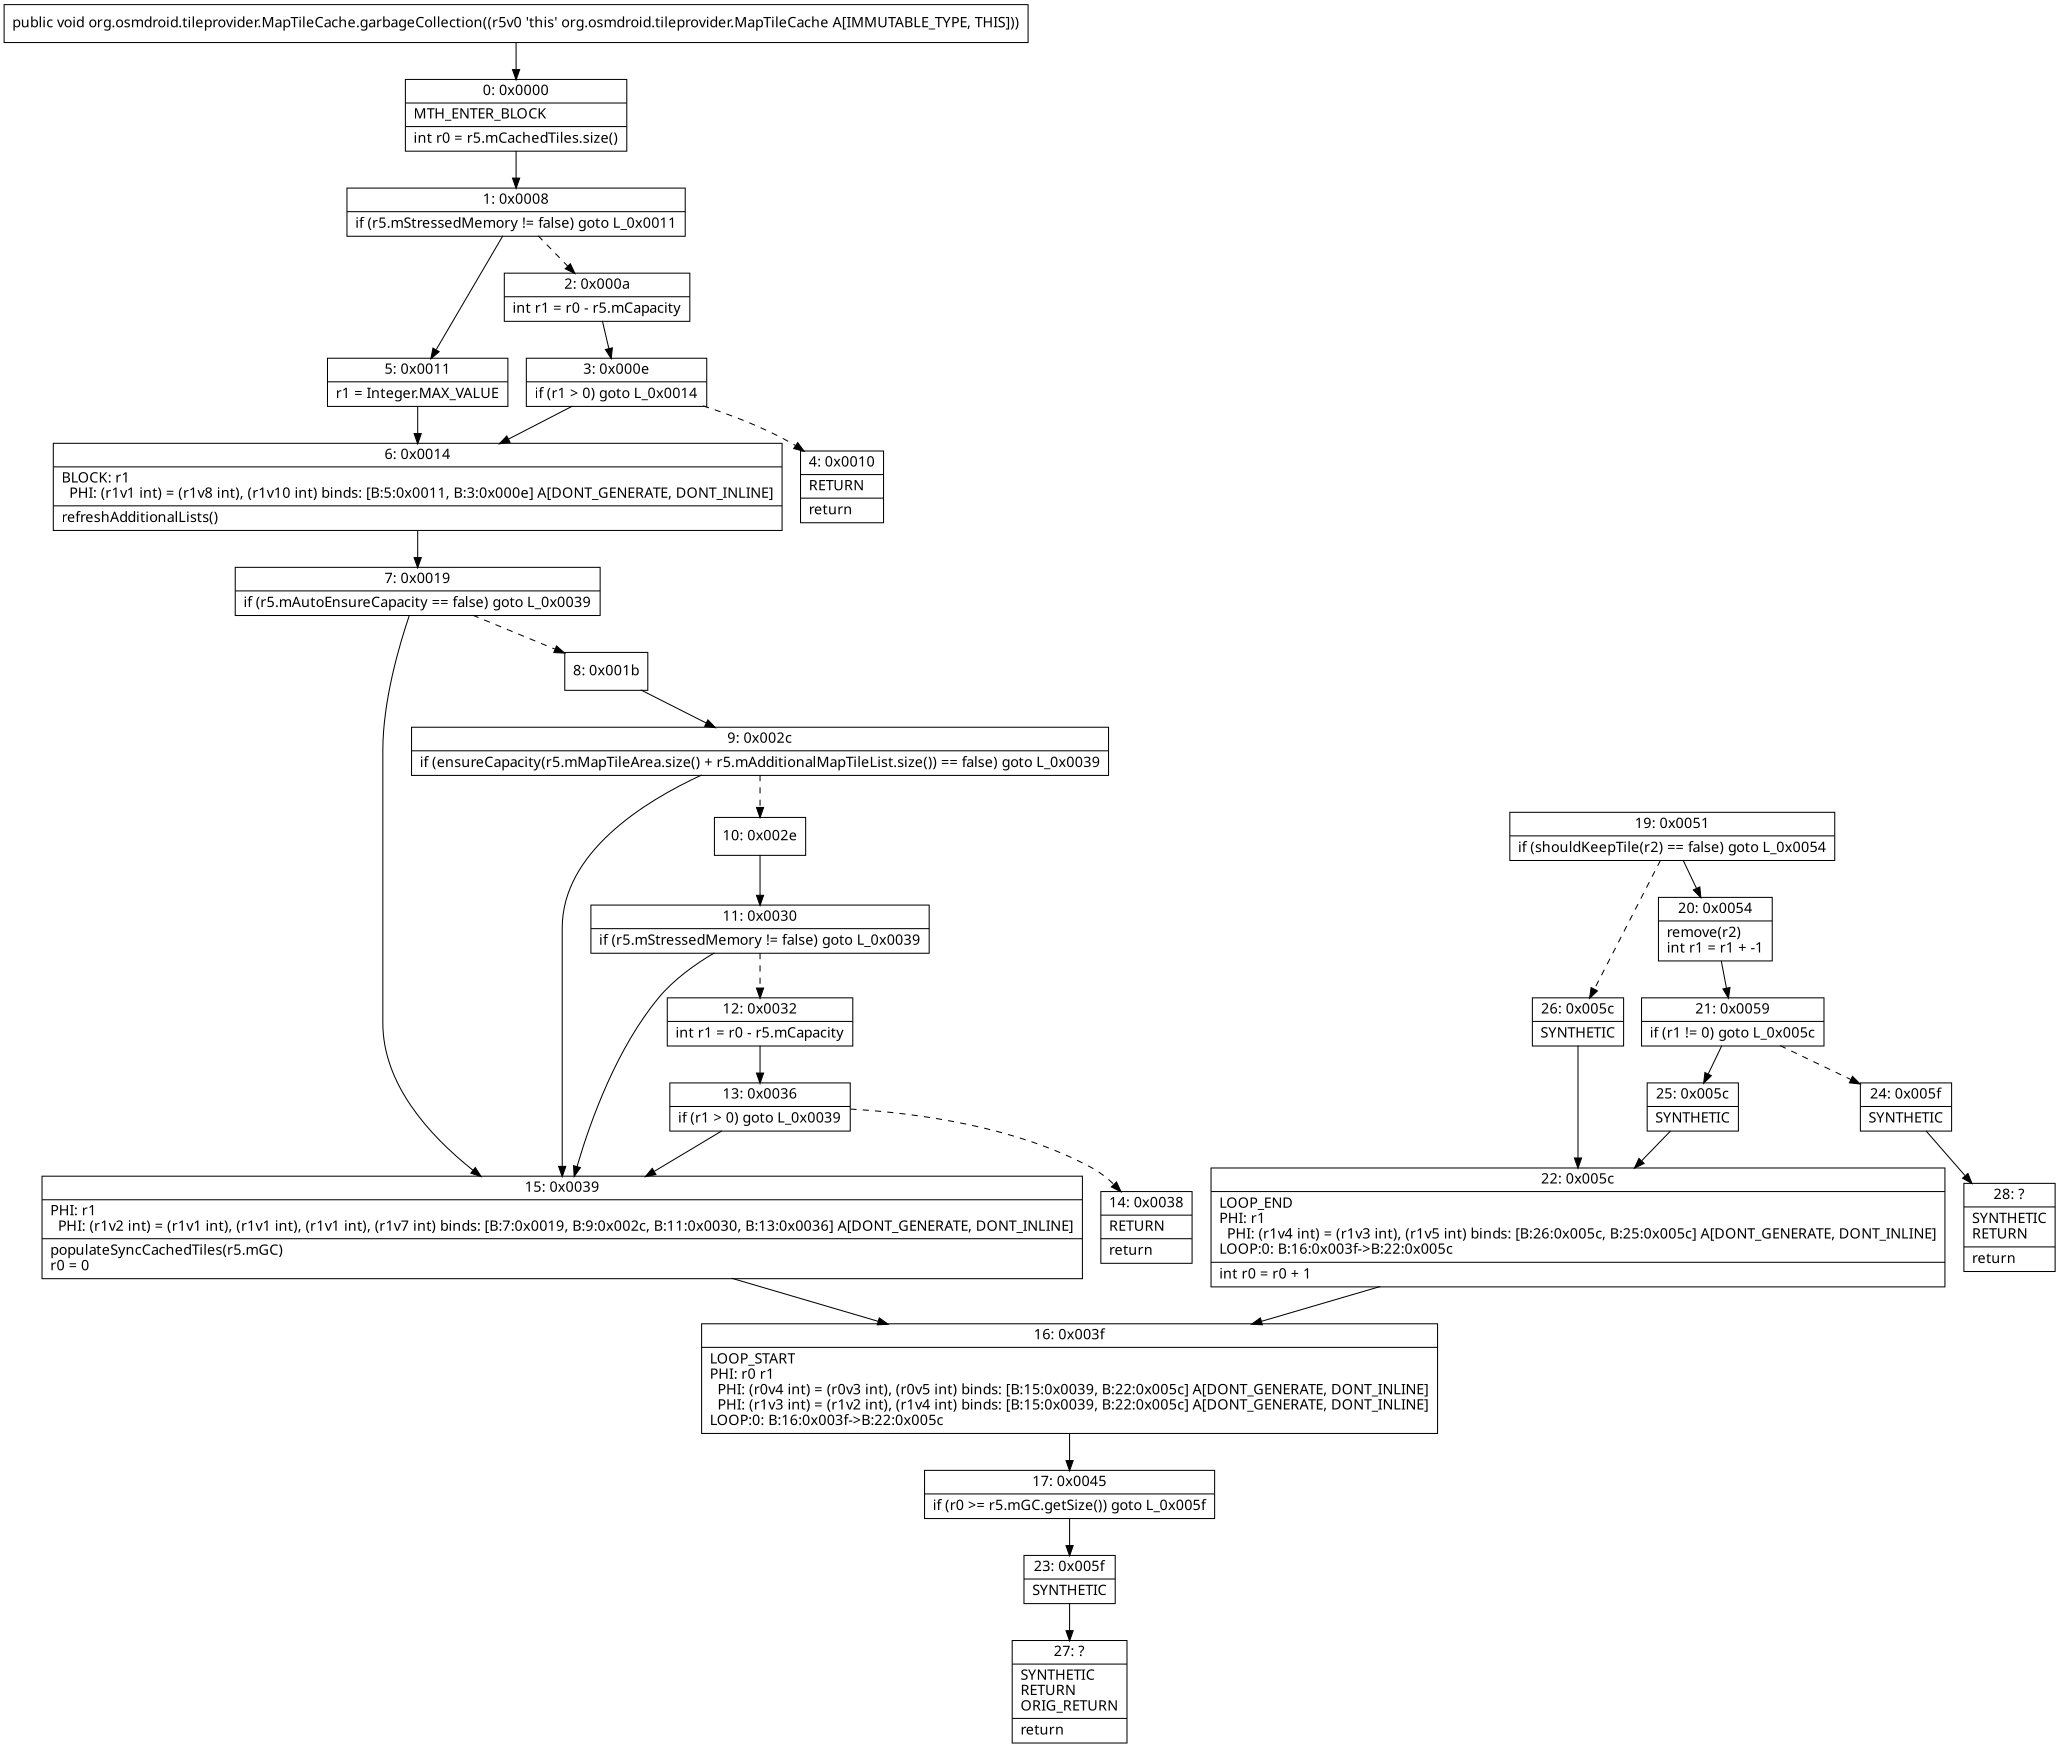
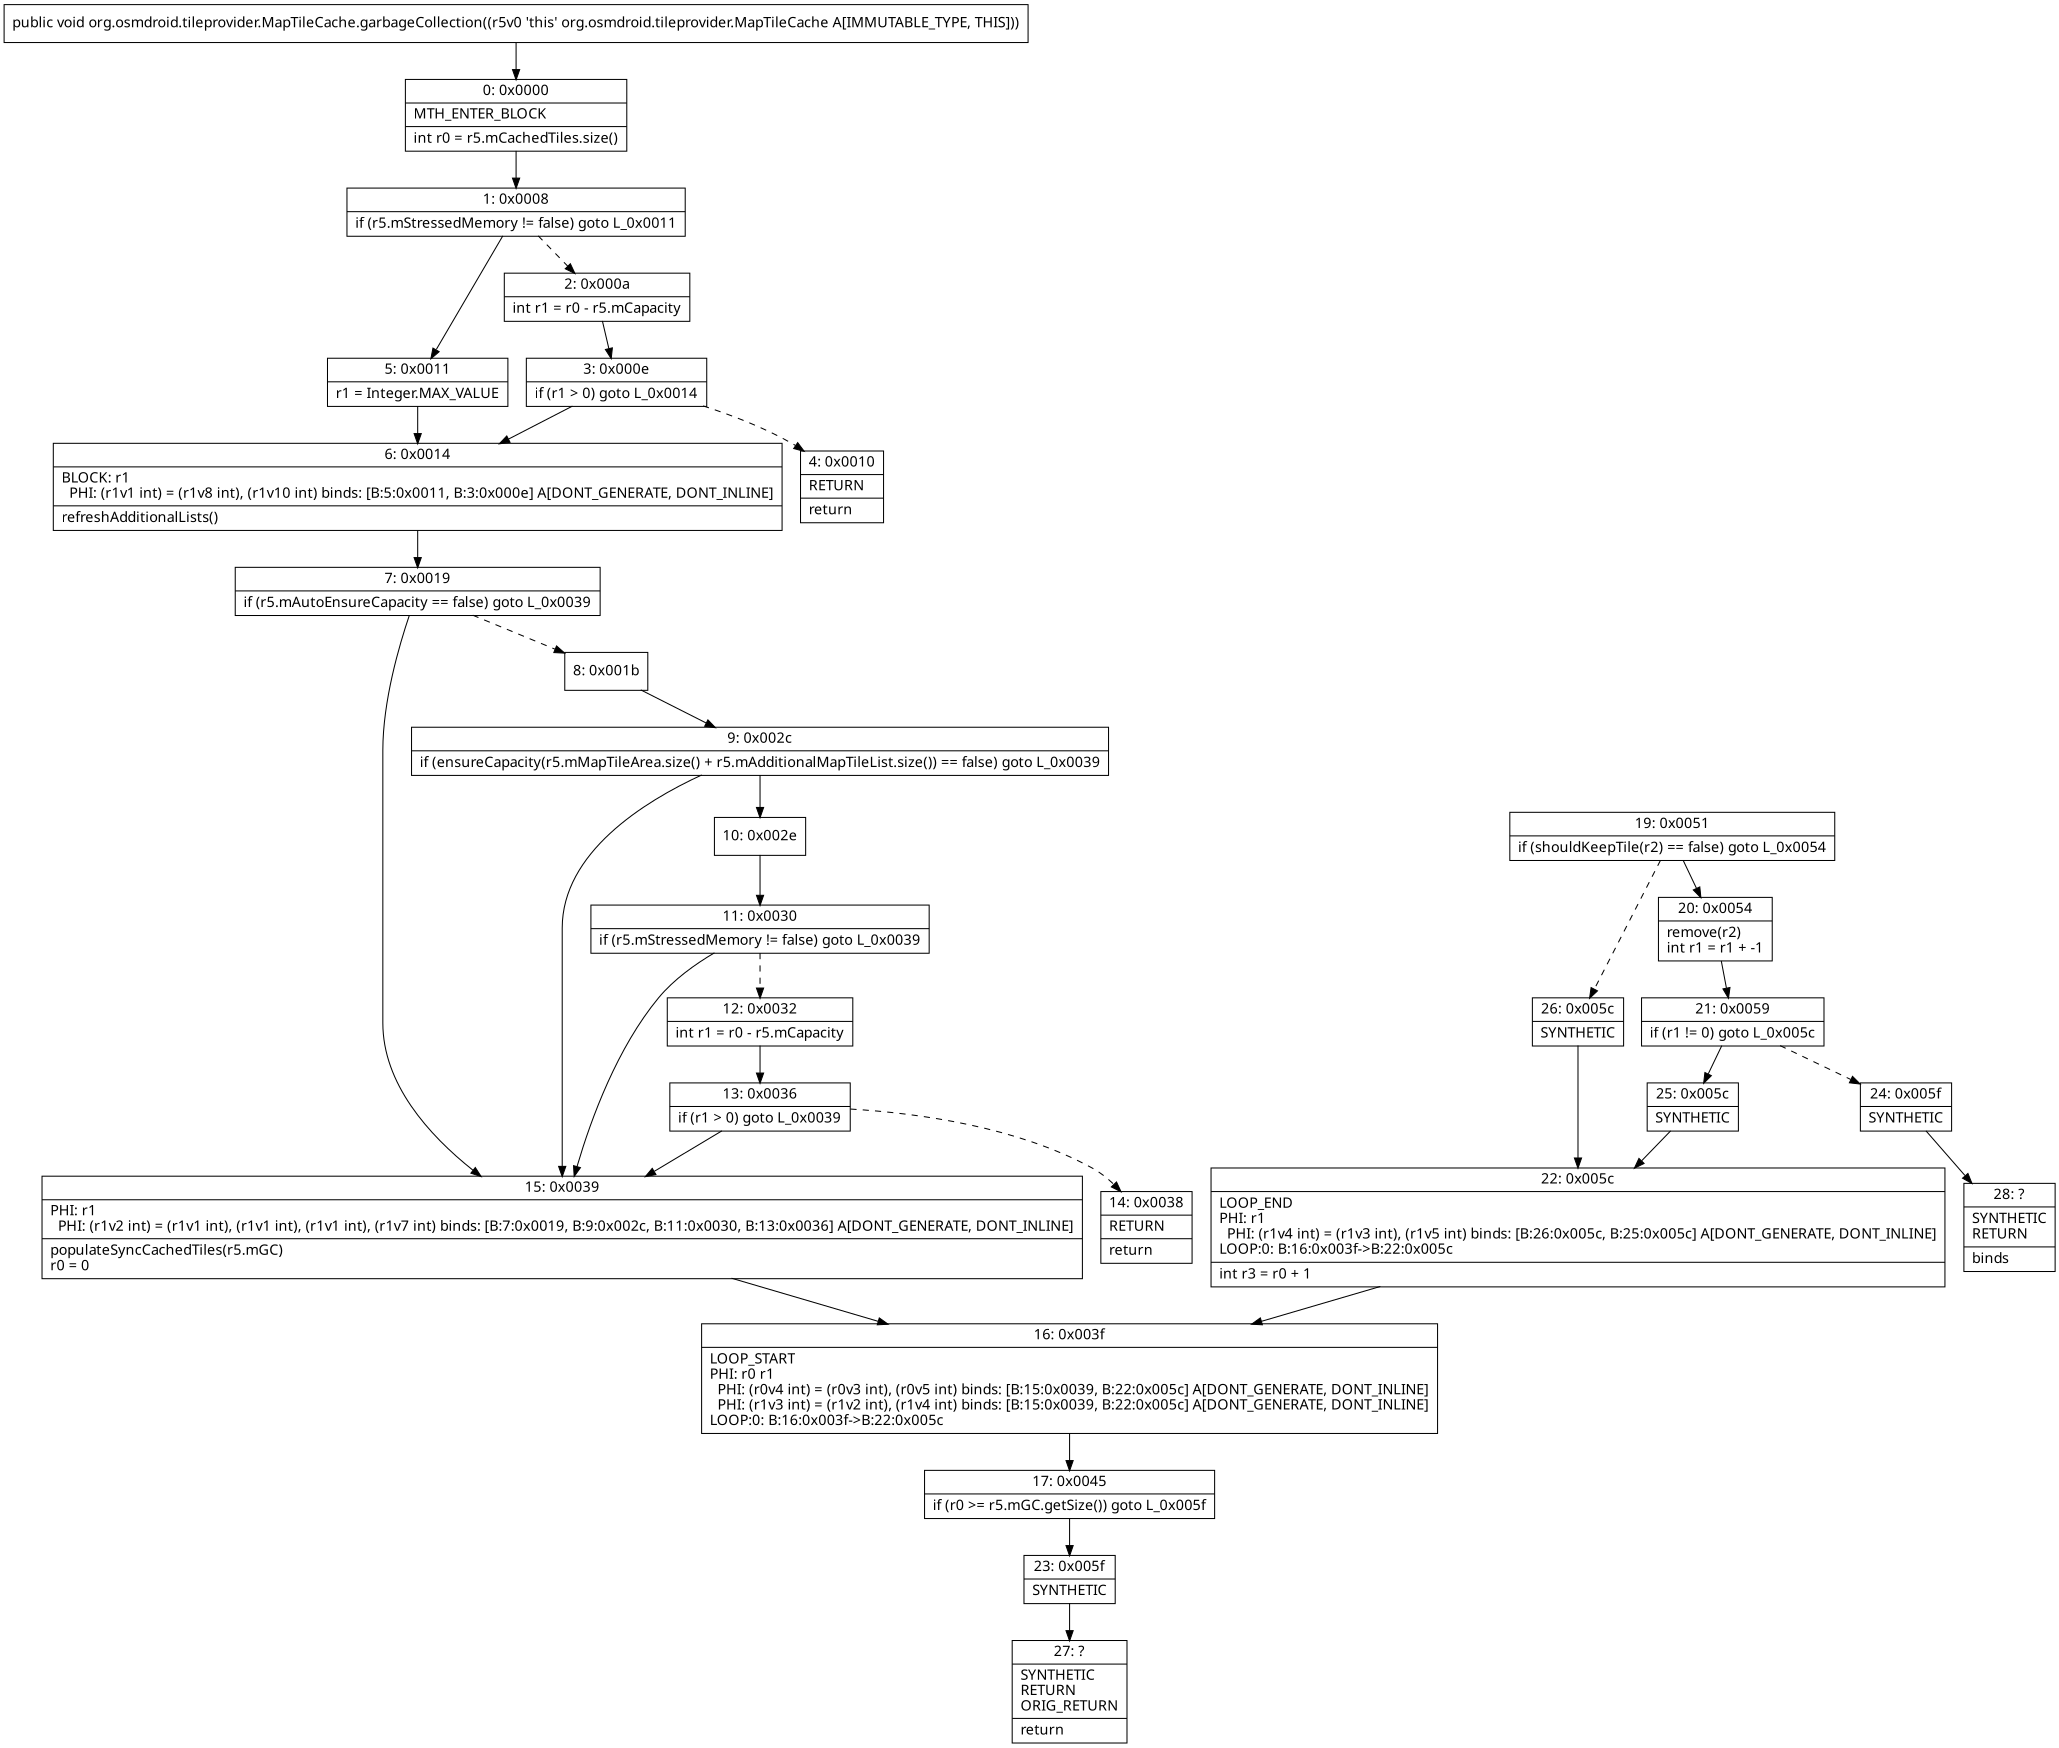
edge "9: 0x002c" -> "10: 0x002e": style dashed -> solid
node "28: ?": text "return" -> "binds"
node "22: 0x005c": text "int r0 = r0 + 1" -> "int r3 = r0 + 1"
